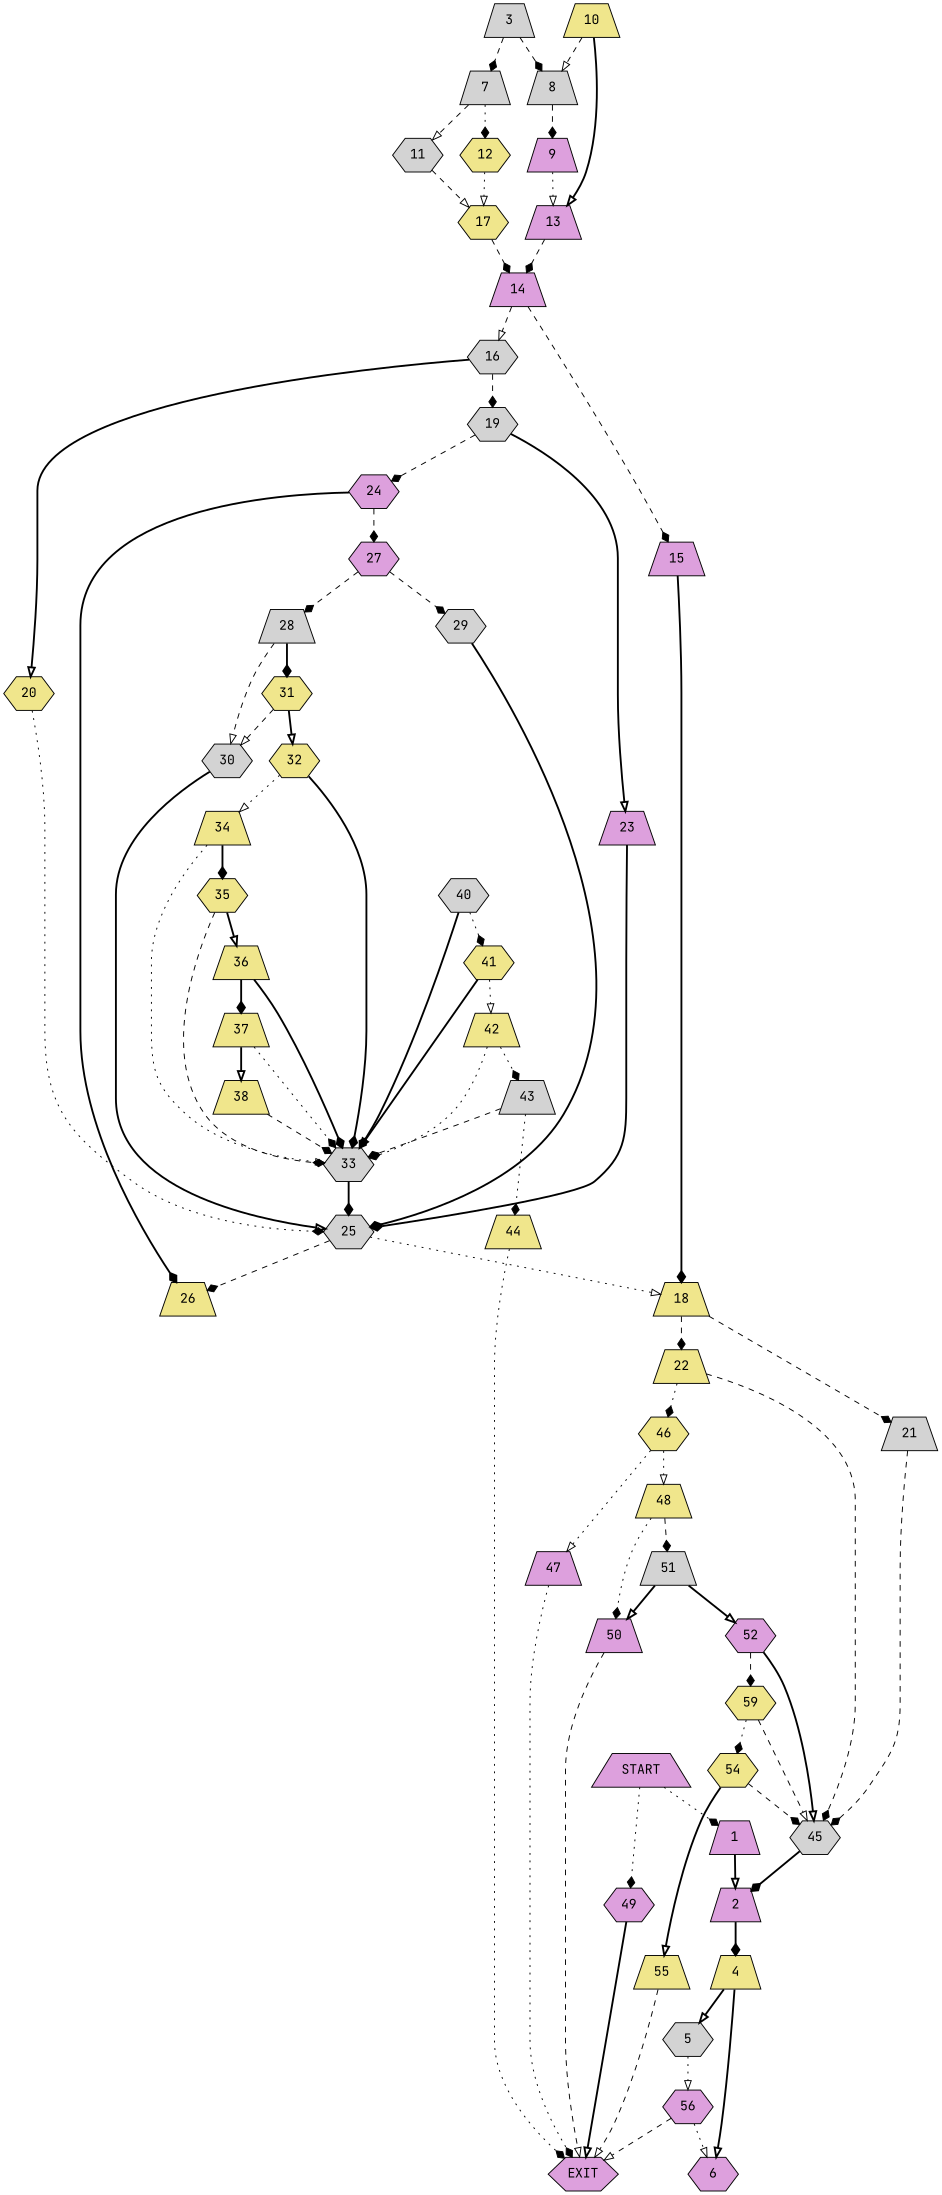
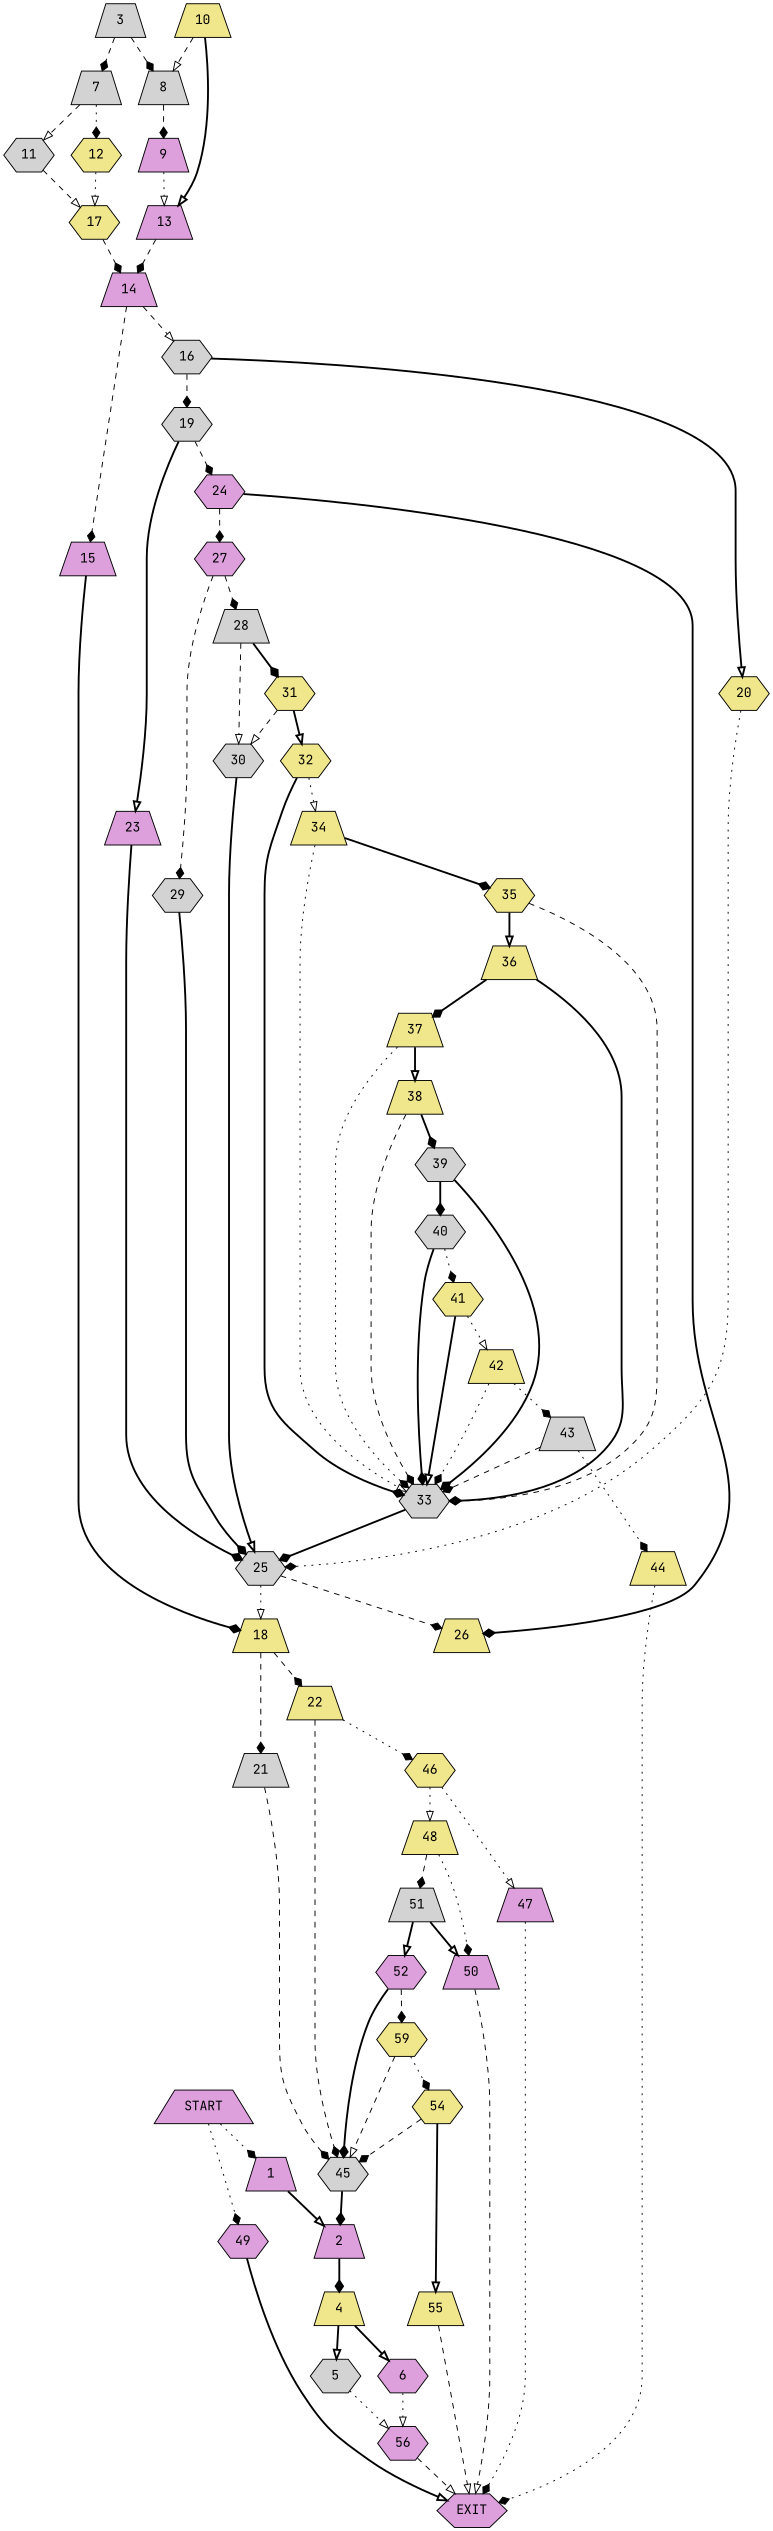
node "39": added
edge "52" -> "45": arrowhead onormal -> diamond
edge "56" -> "6": reversed
